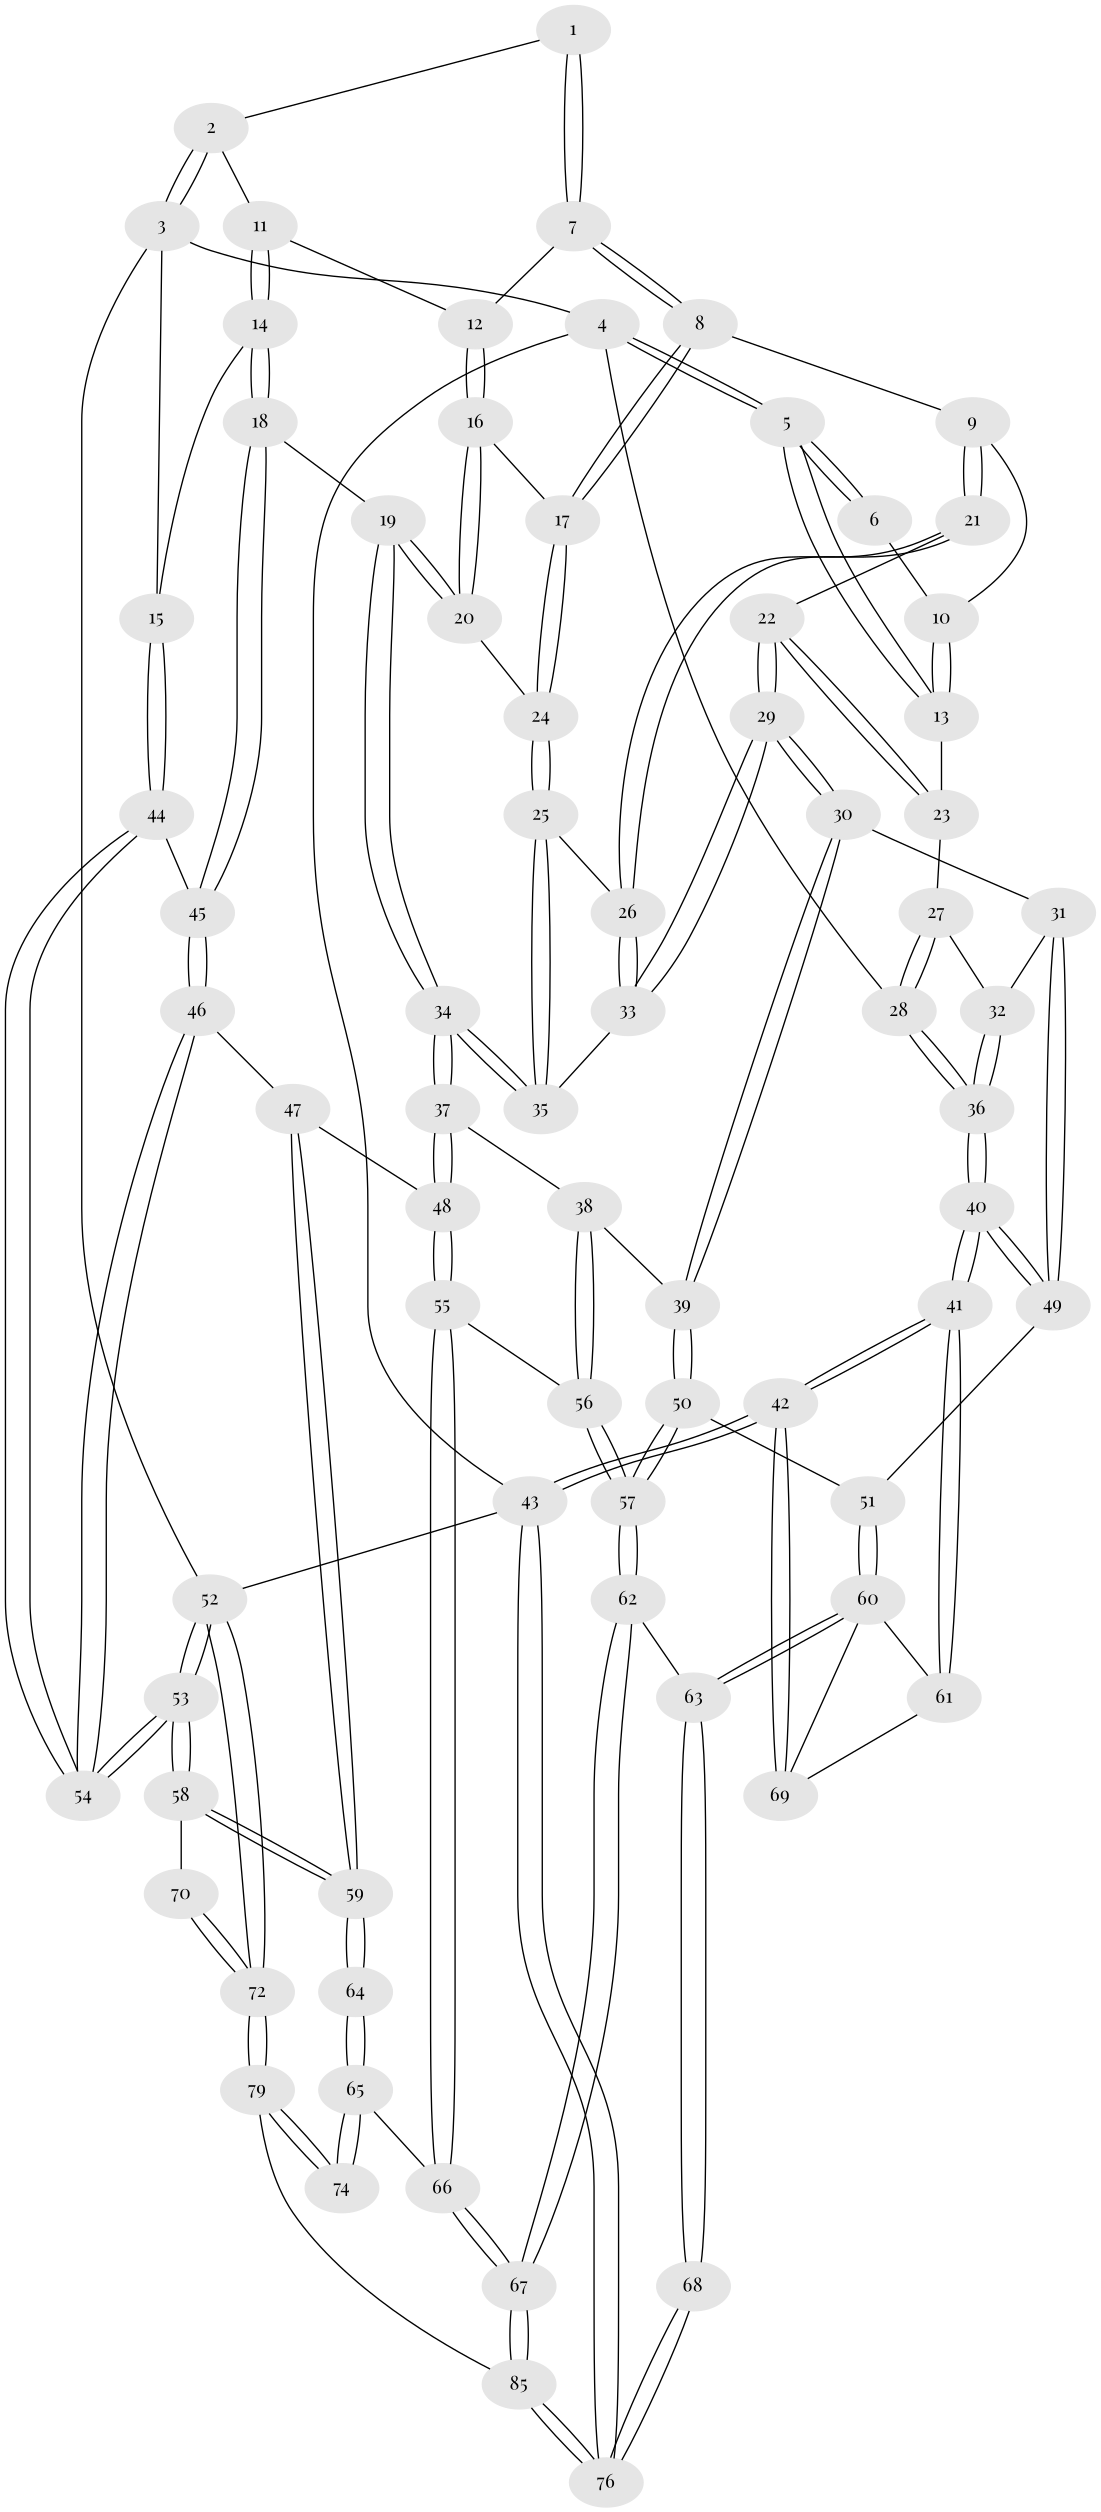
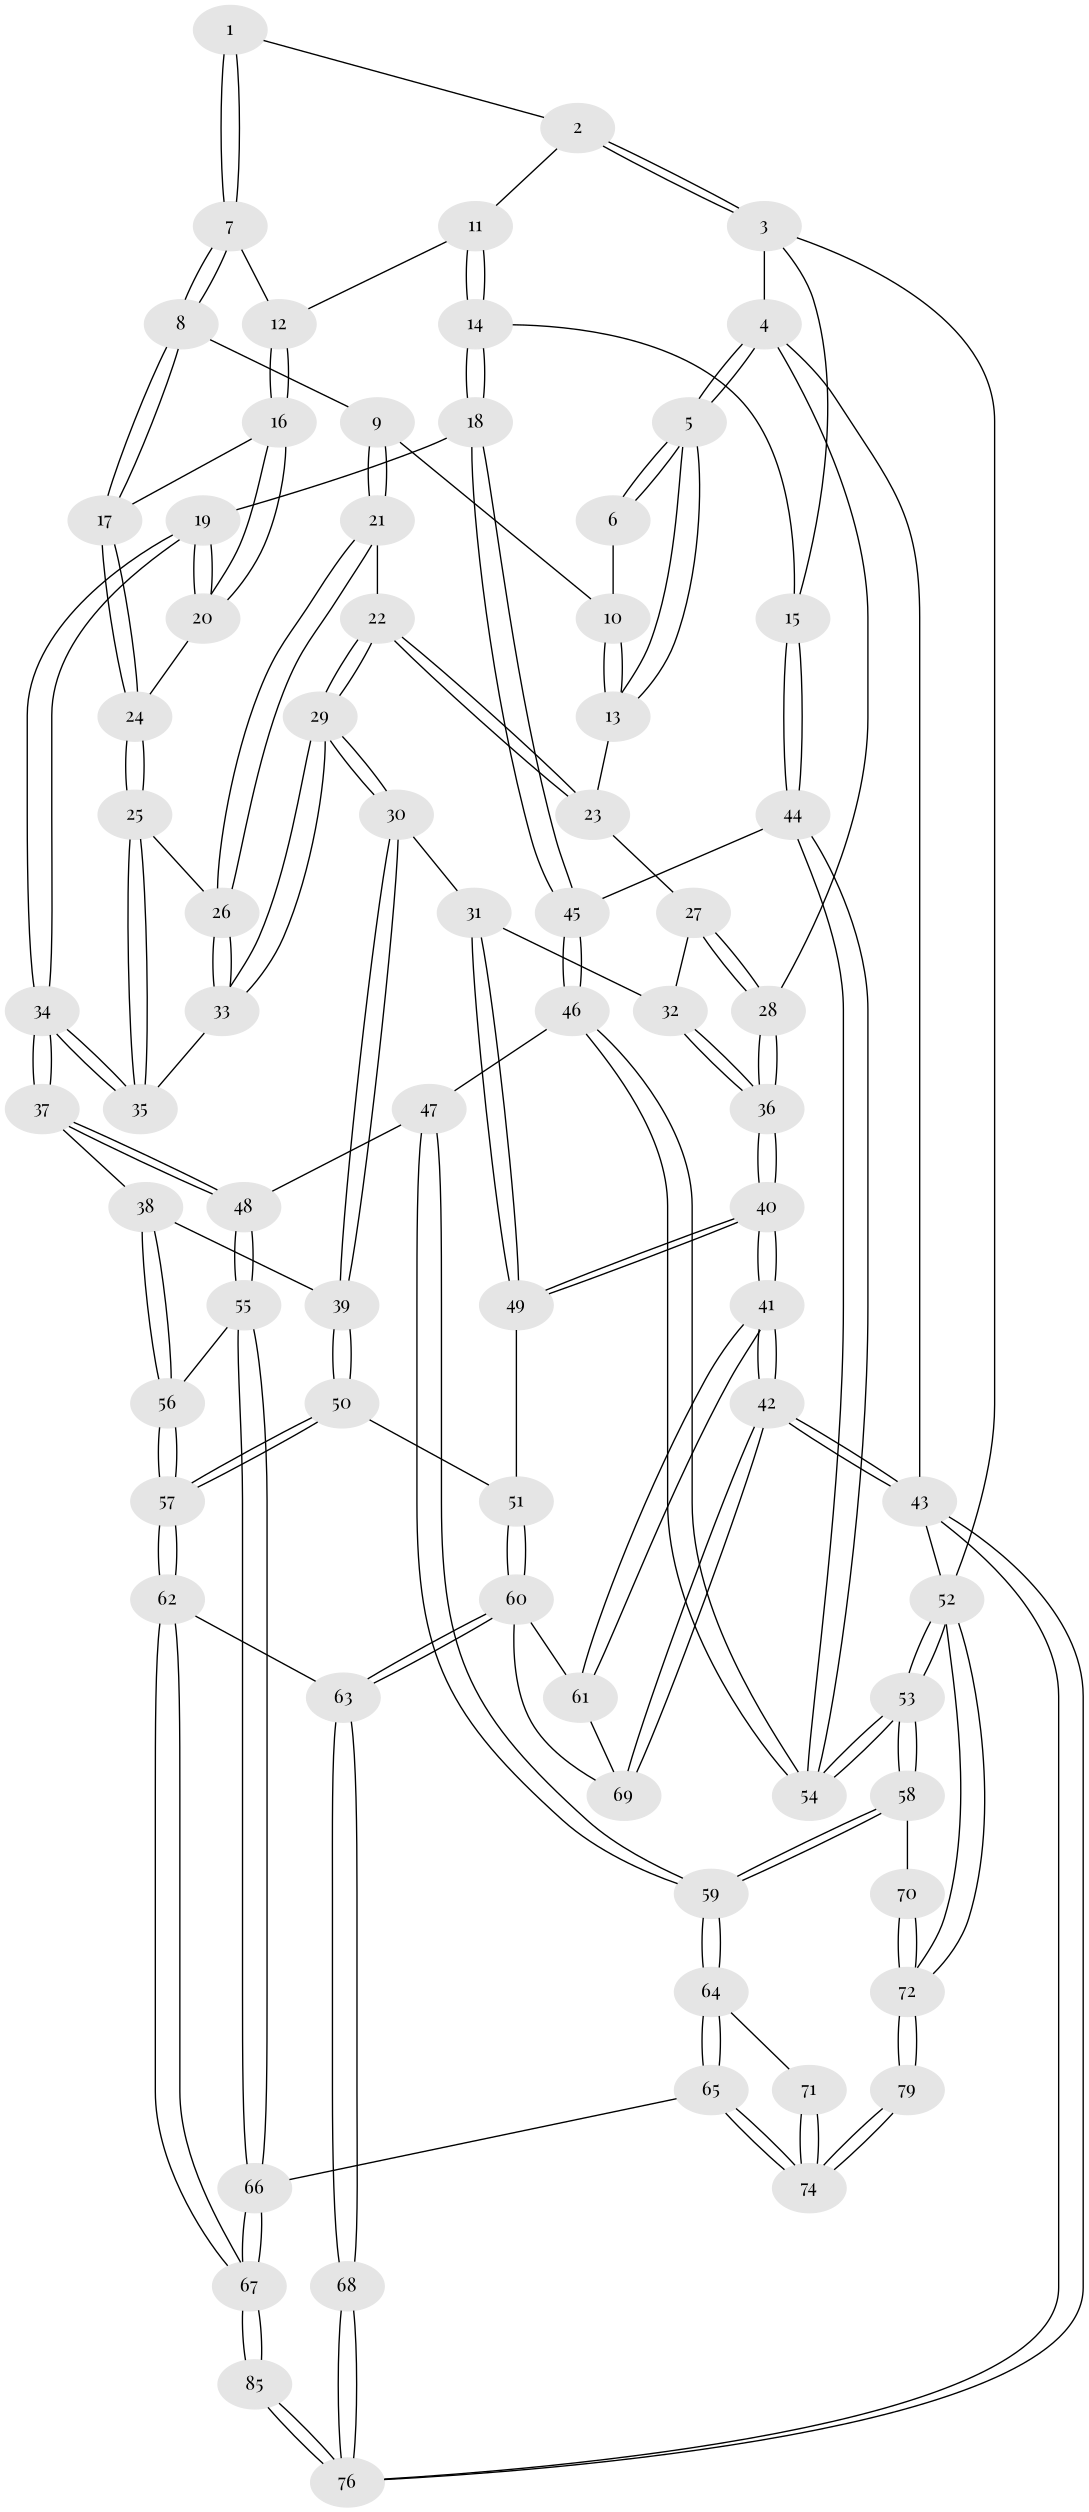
node "71": added
edge "79" -- "85": removed
